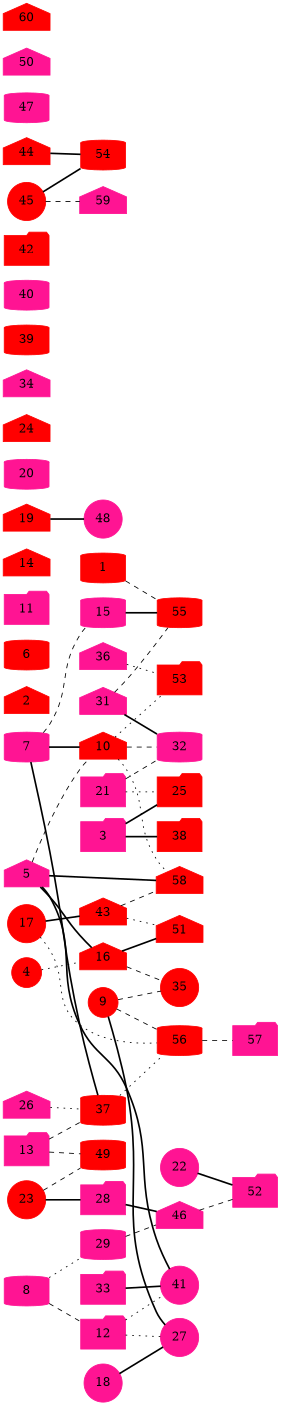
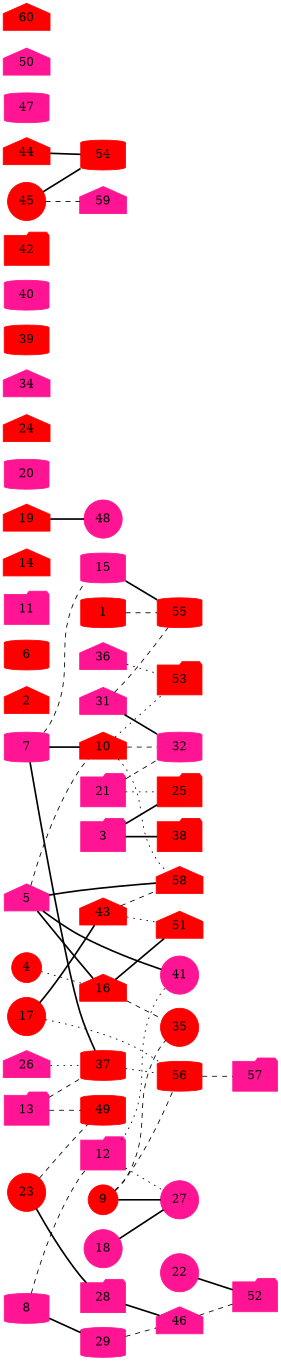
edge "29" -- "8": style dotted -> bold
node "33": removed
